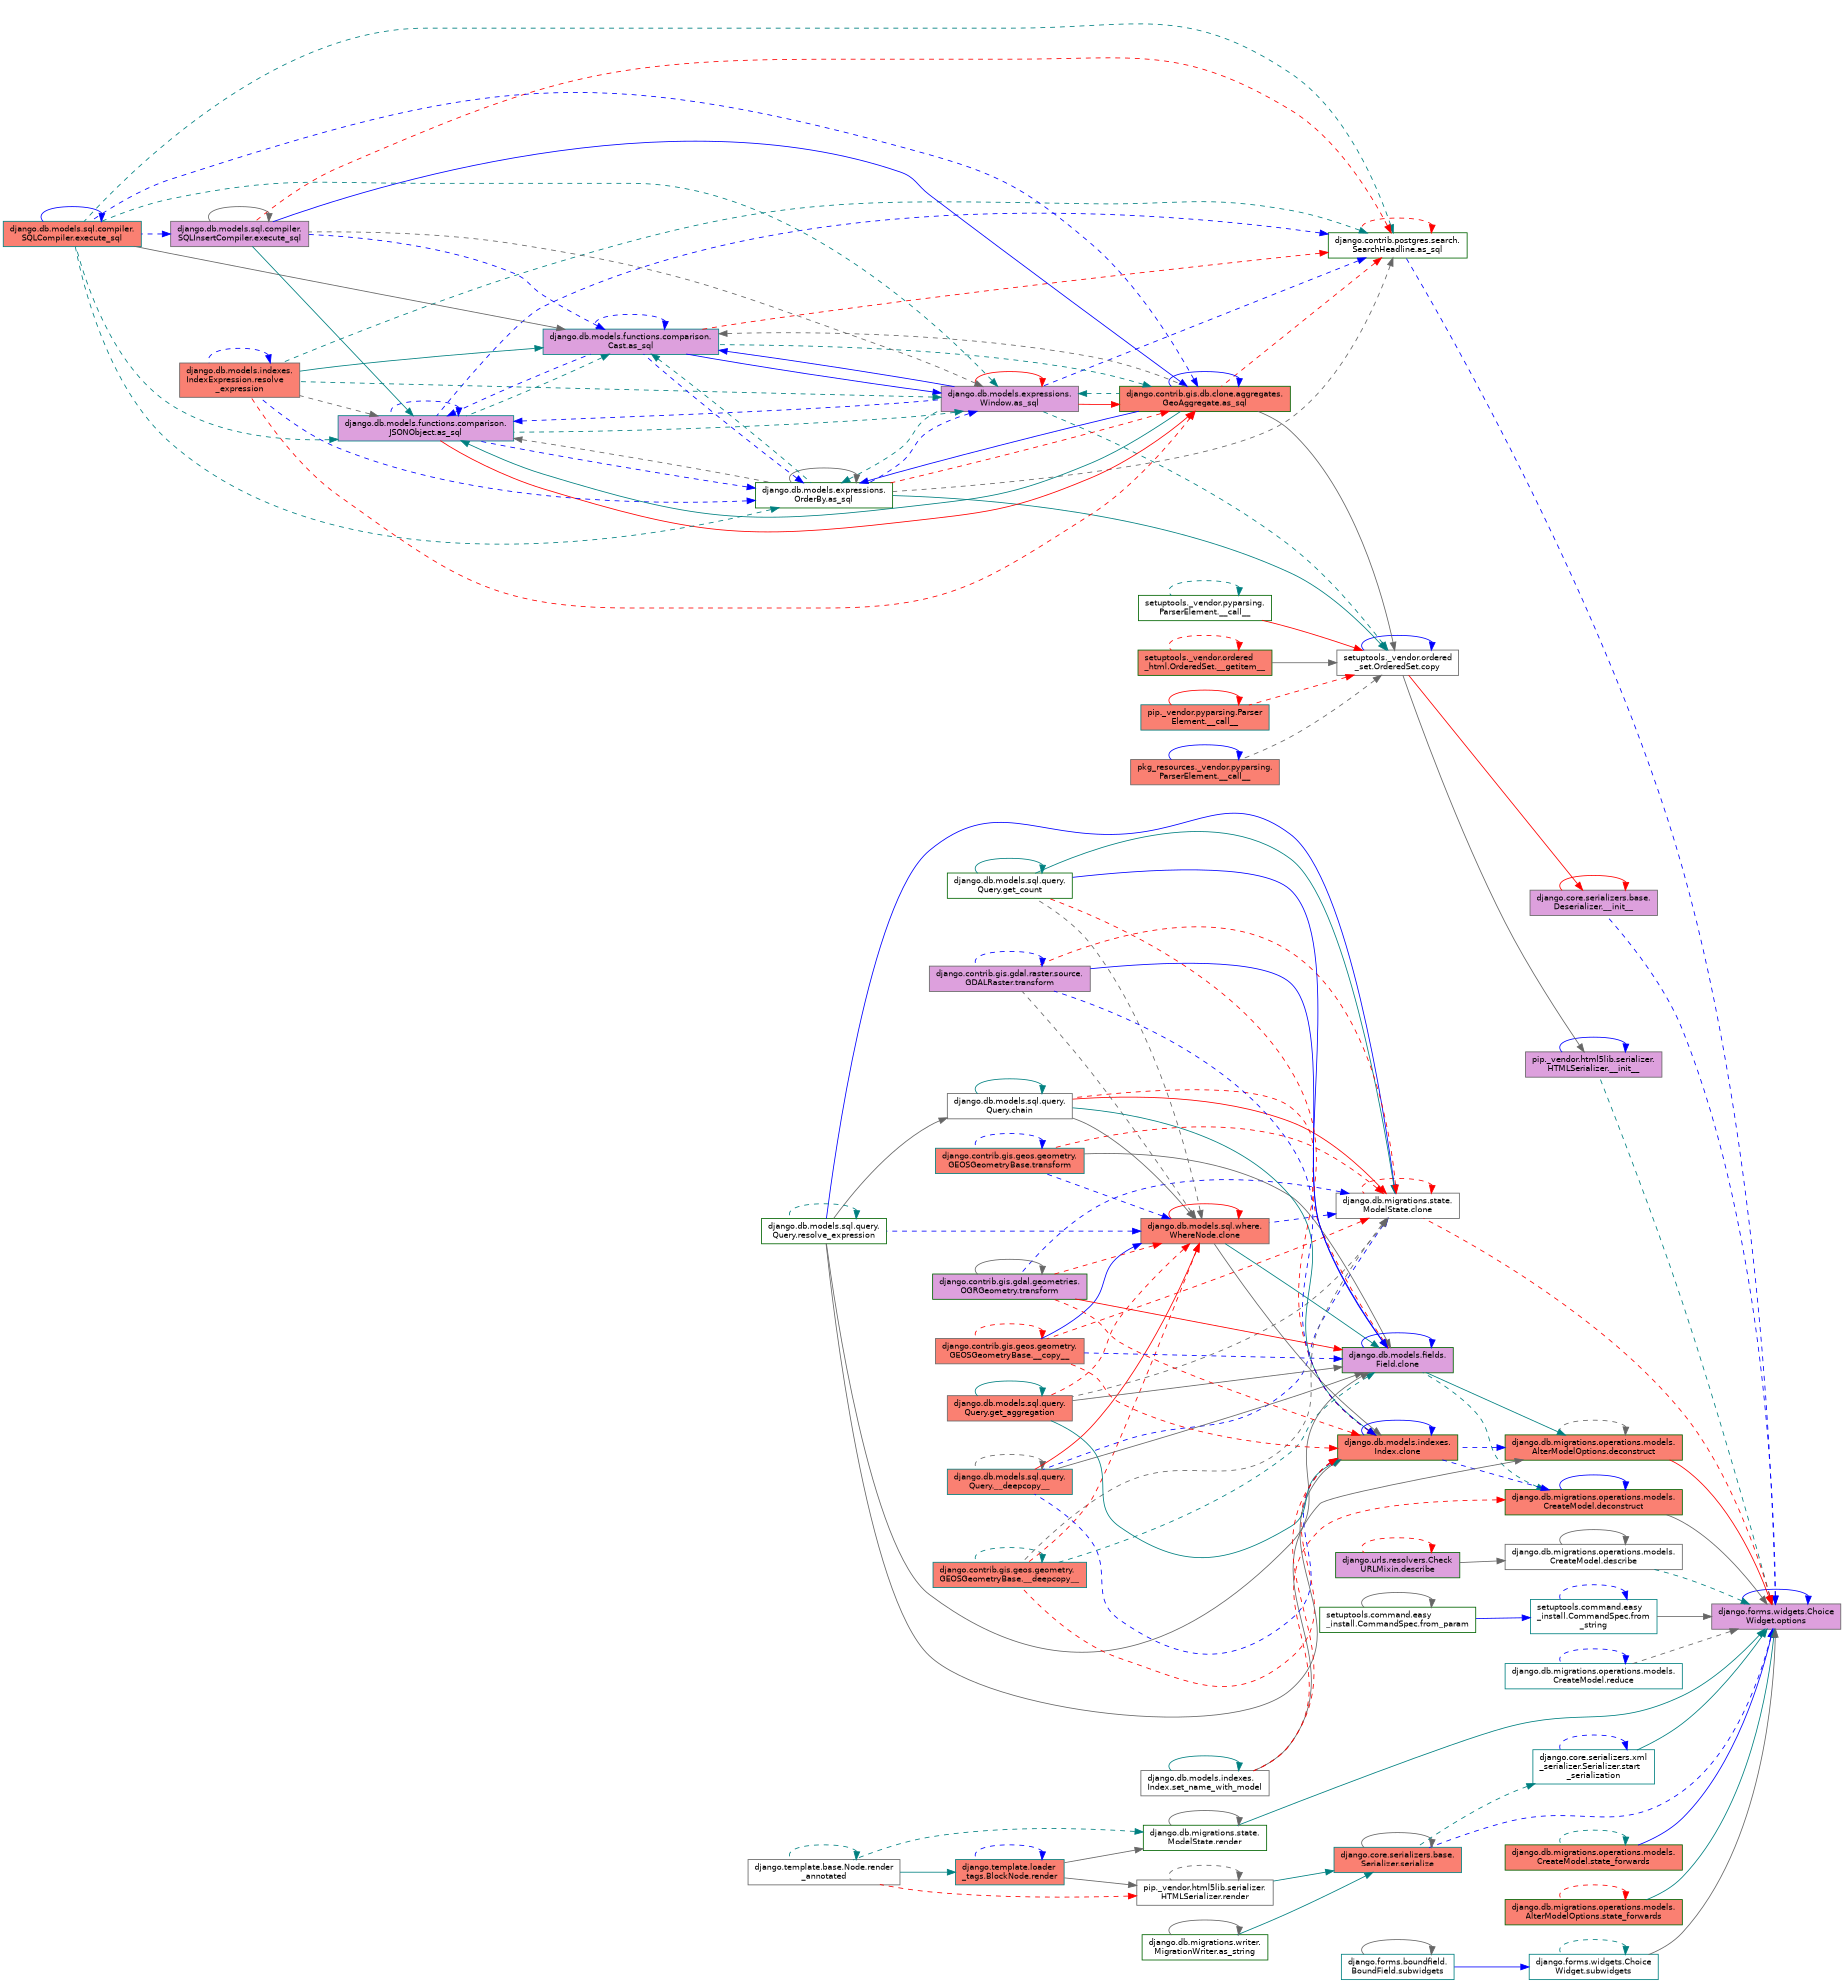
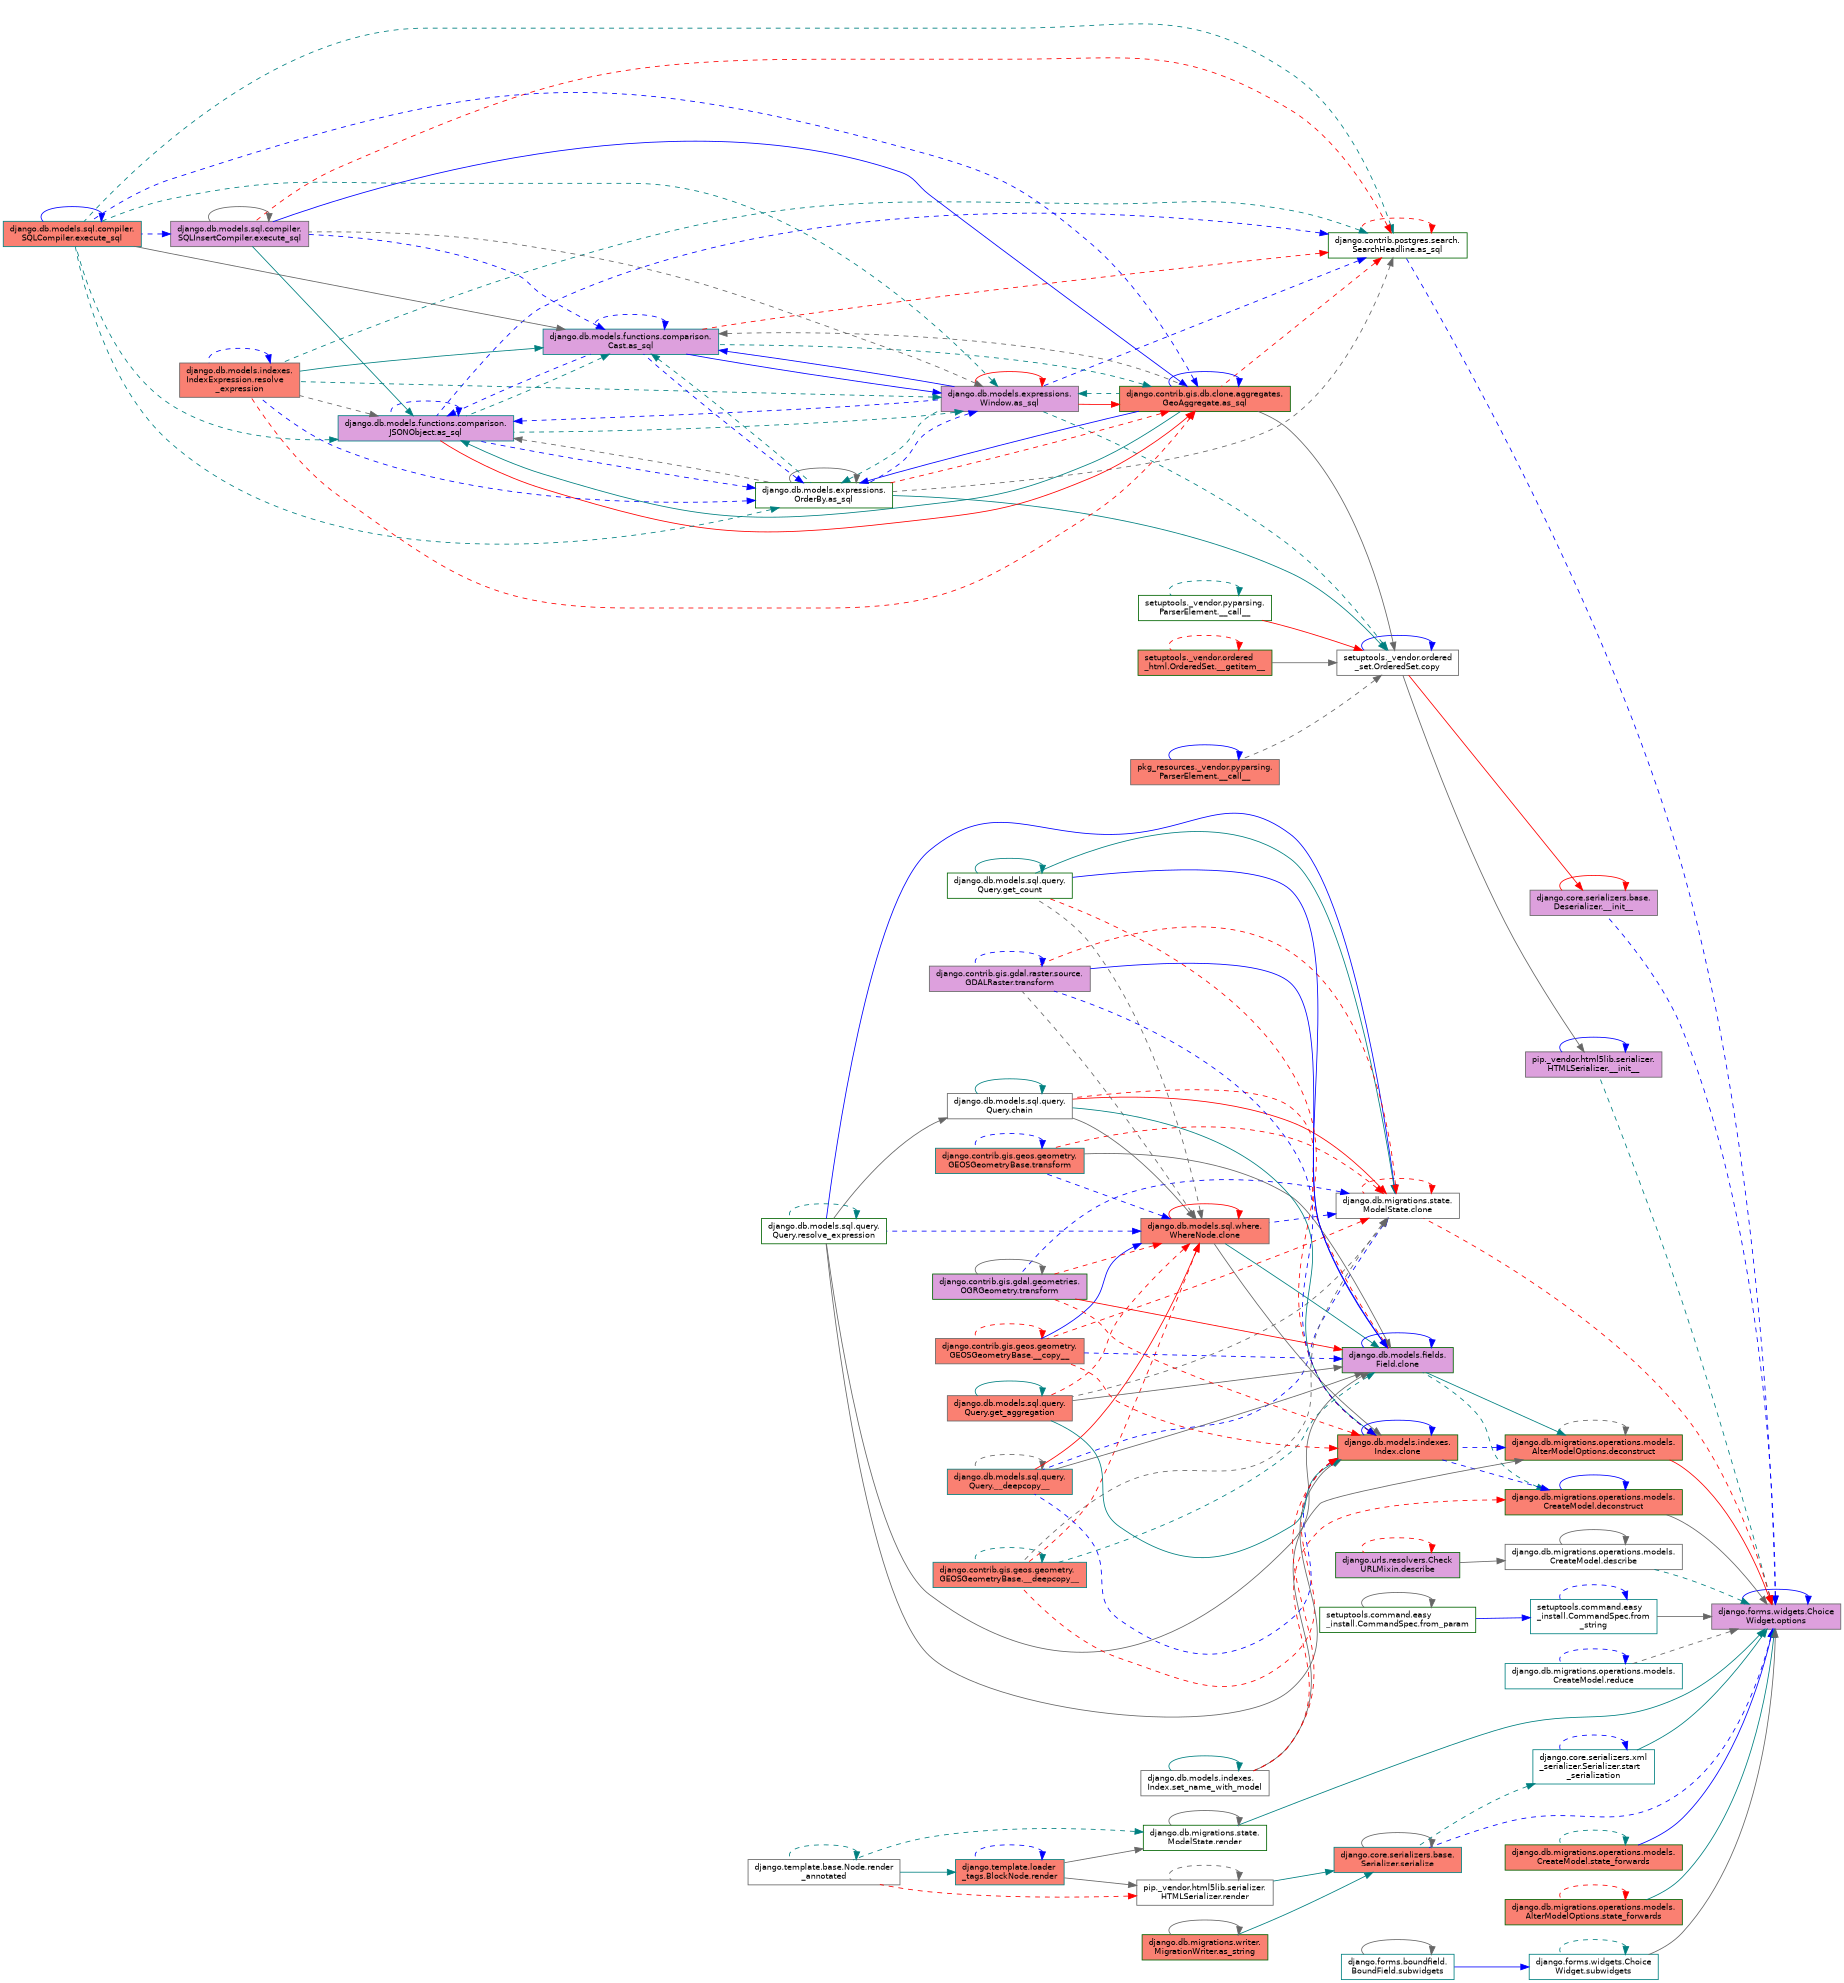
node "pip._vendor.pyparsing.Parser Element.__call__": removed
node "django.db.migrations.writer. MigrationWriter.as_string": fillcolor white -> salmon
